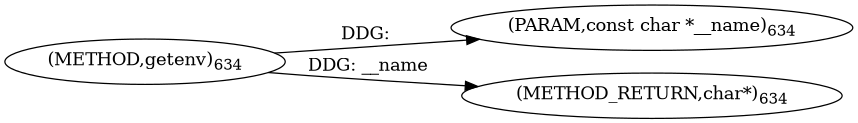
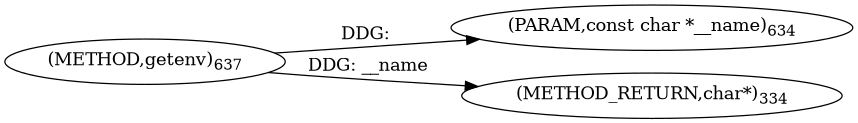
node "(METHOD,getenv)": text "634" -> "637"
node "(METHOD_RETURN,char*)": text "634" -> "334"
